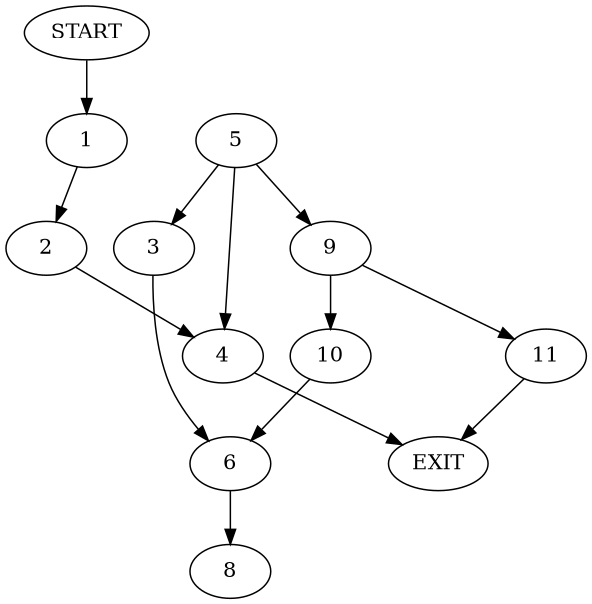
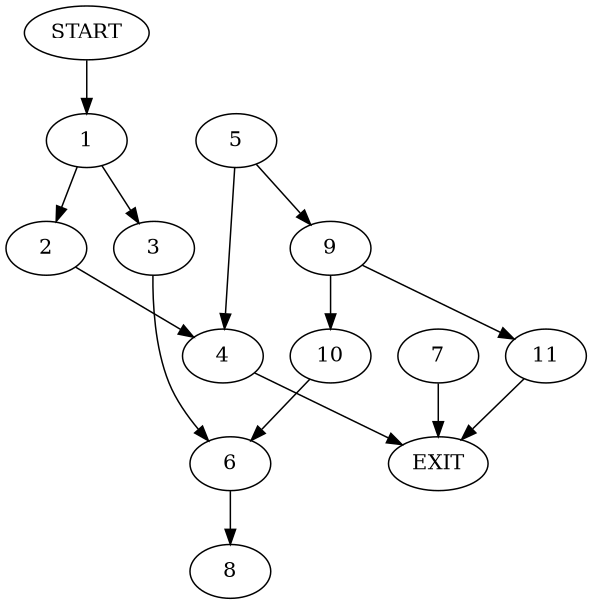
edge "5" -> "3": now "1" -> "3"
node "7": added
